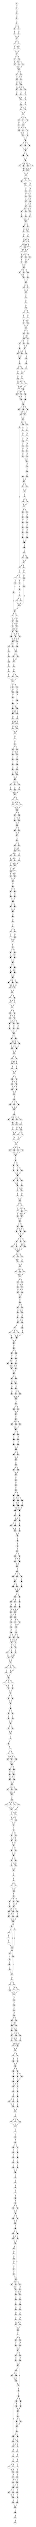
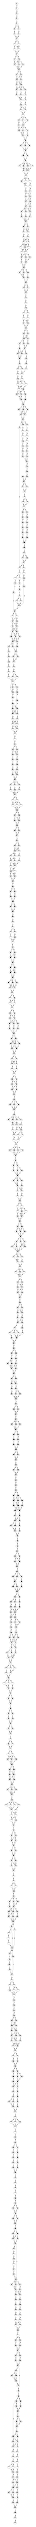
node "S646": added
